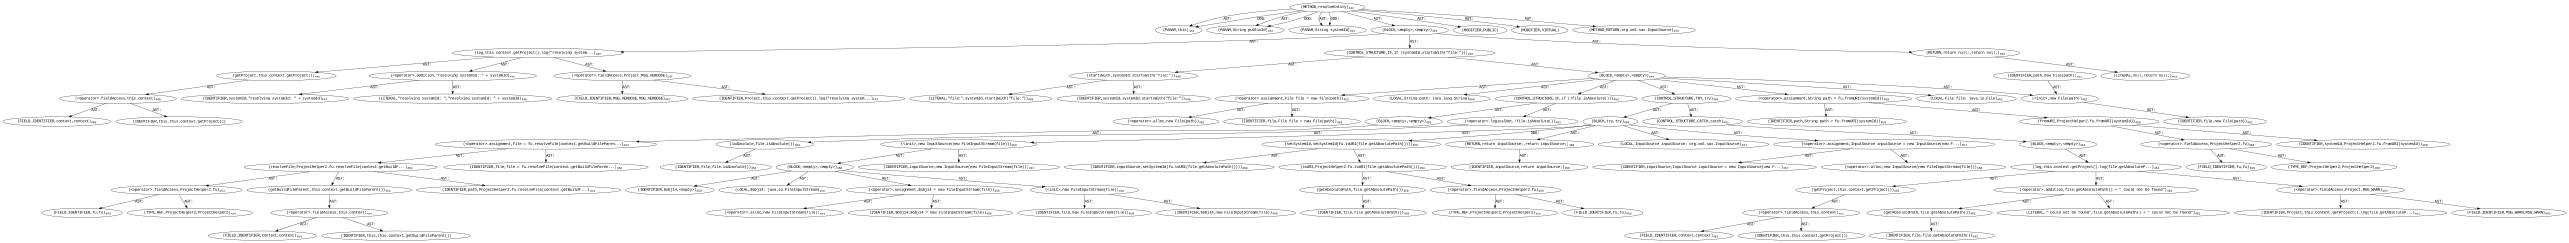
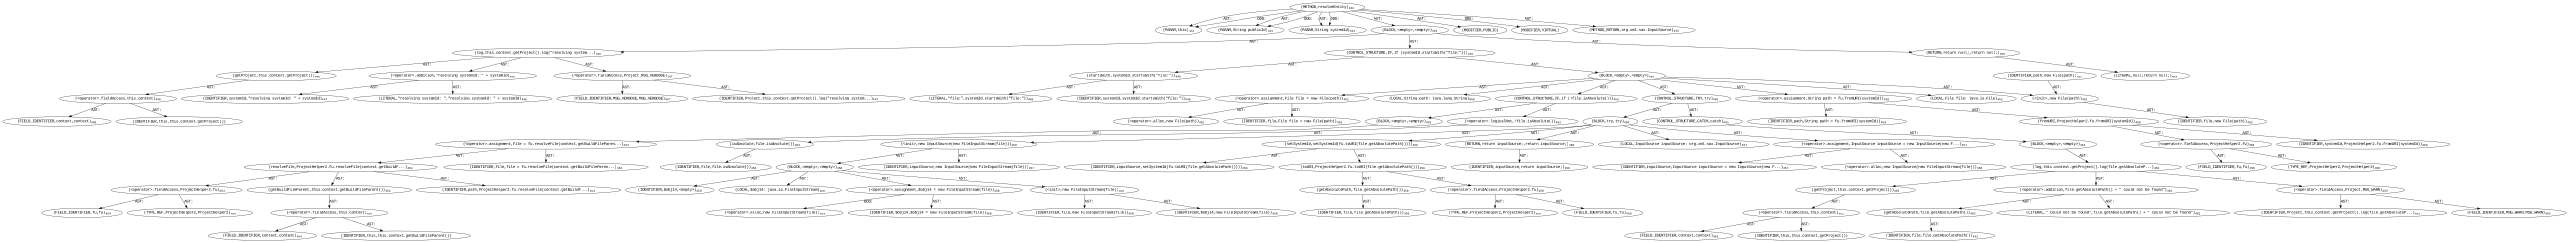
edge "(METHOD,resolveEntity)" -> "(MODIFIER,VIRTUAL)": label "AST: " -> "DDG: "
edge "(BLOCK,try,try)" -> "(setSystemId,setSystemId(fu.toURI(file.getAbsolutePath())))": label "DDG: " -> "AST: "
edge "(<operator>.assignment,$obj14 = new FileInputStream(file))" -> "(<operator>.alloc,new FileInputStream(file))": label "AST: " -> "DDG: "
